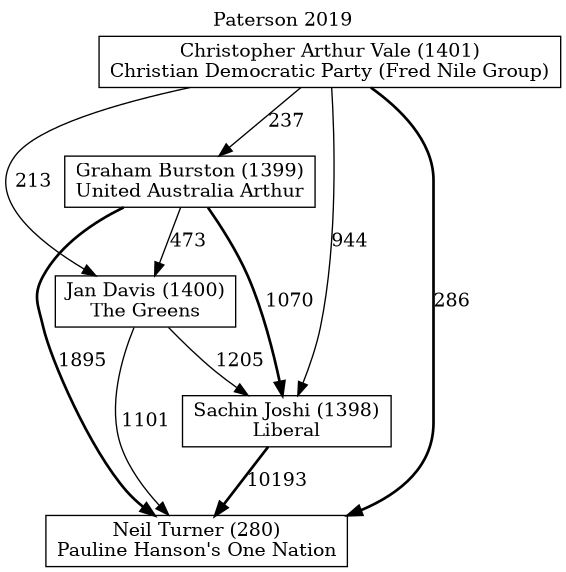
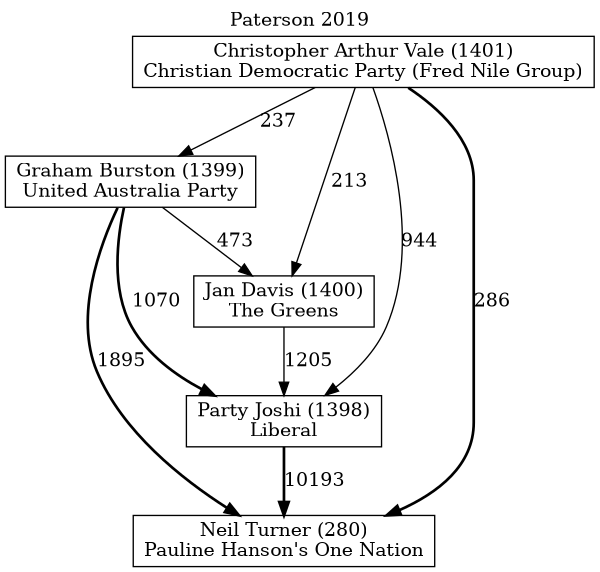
node "Graham Burston (1399) United Australia Arthur": label "Graham Burston (1399) United Australia Arthur" -> "Graham Burston (1399) United Australia Party"
edge "Jan Davis (1400) The Greens" -> "Neil Turner (280) Pauline Hanson's One Nation": removed, label "1101"
node "Sachin Joshi (1398) Liberal": label "Sachin Joshi (1398) Liberal" -> "Party Joshi (1398) Liberal"
